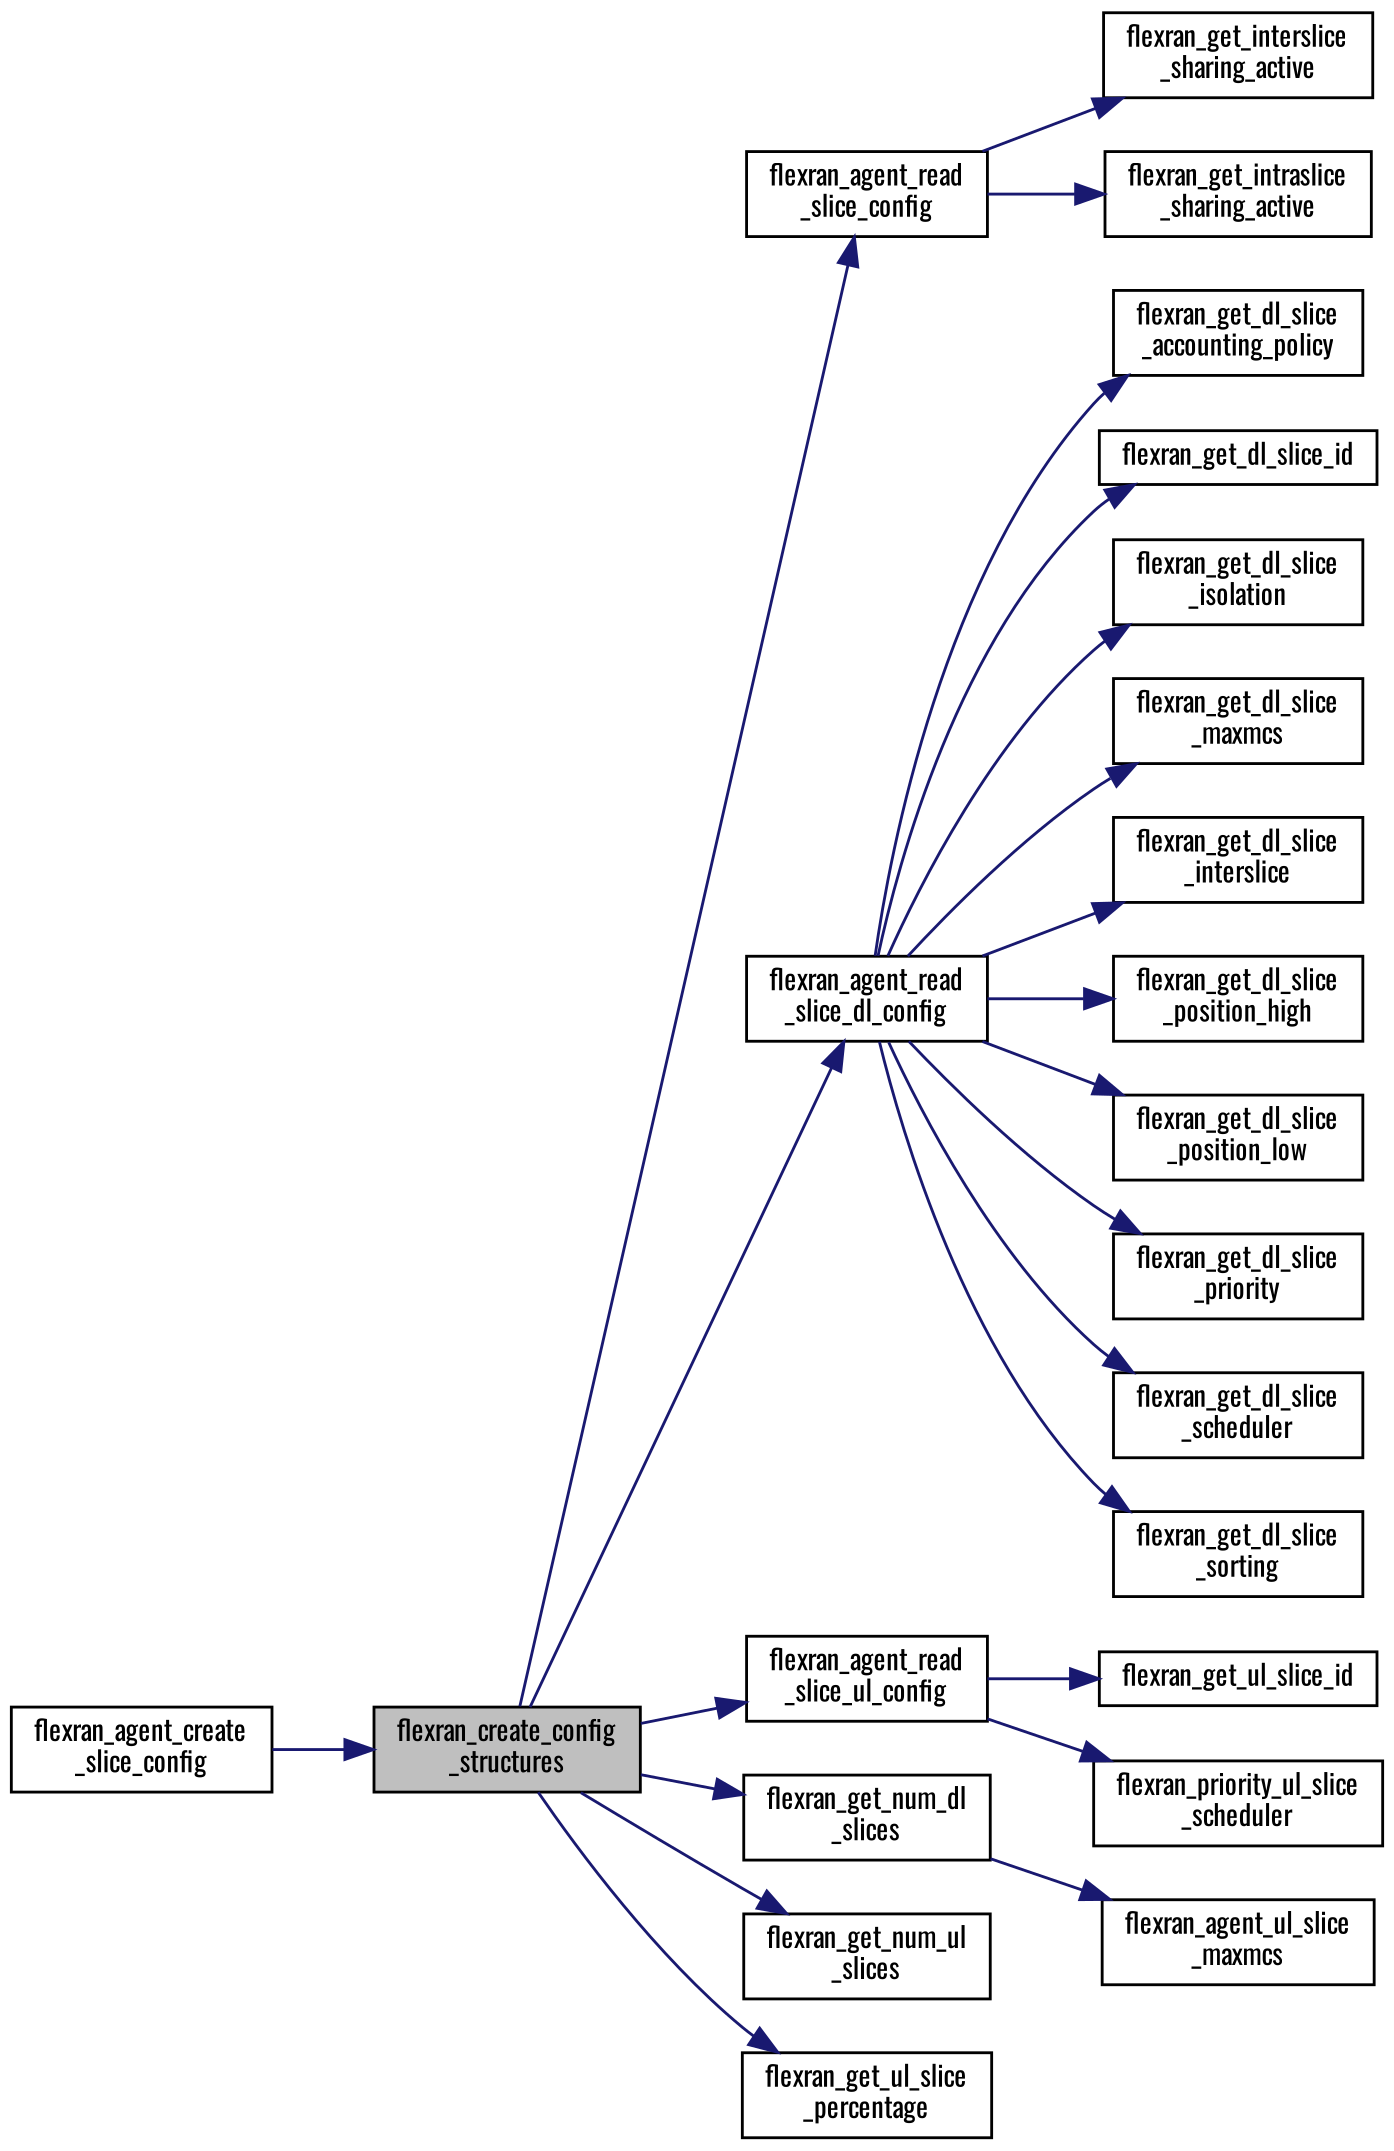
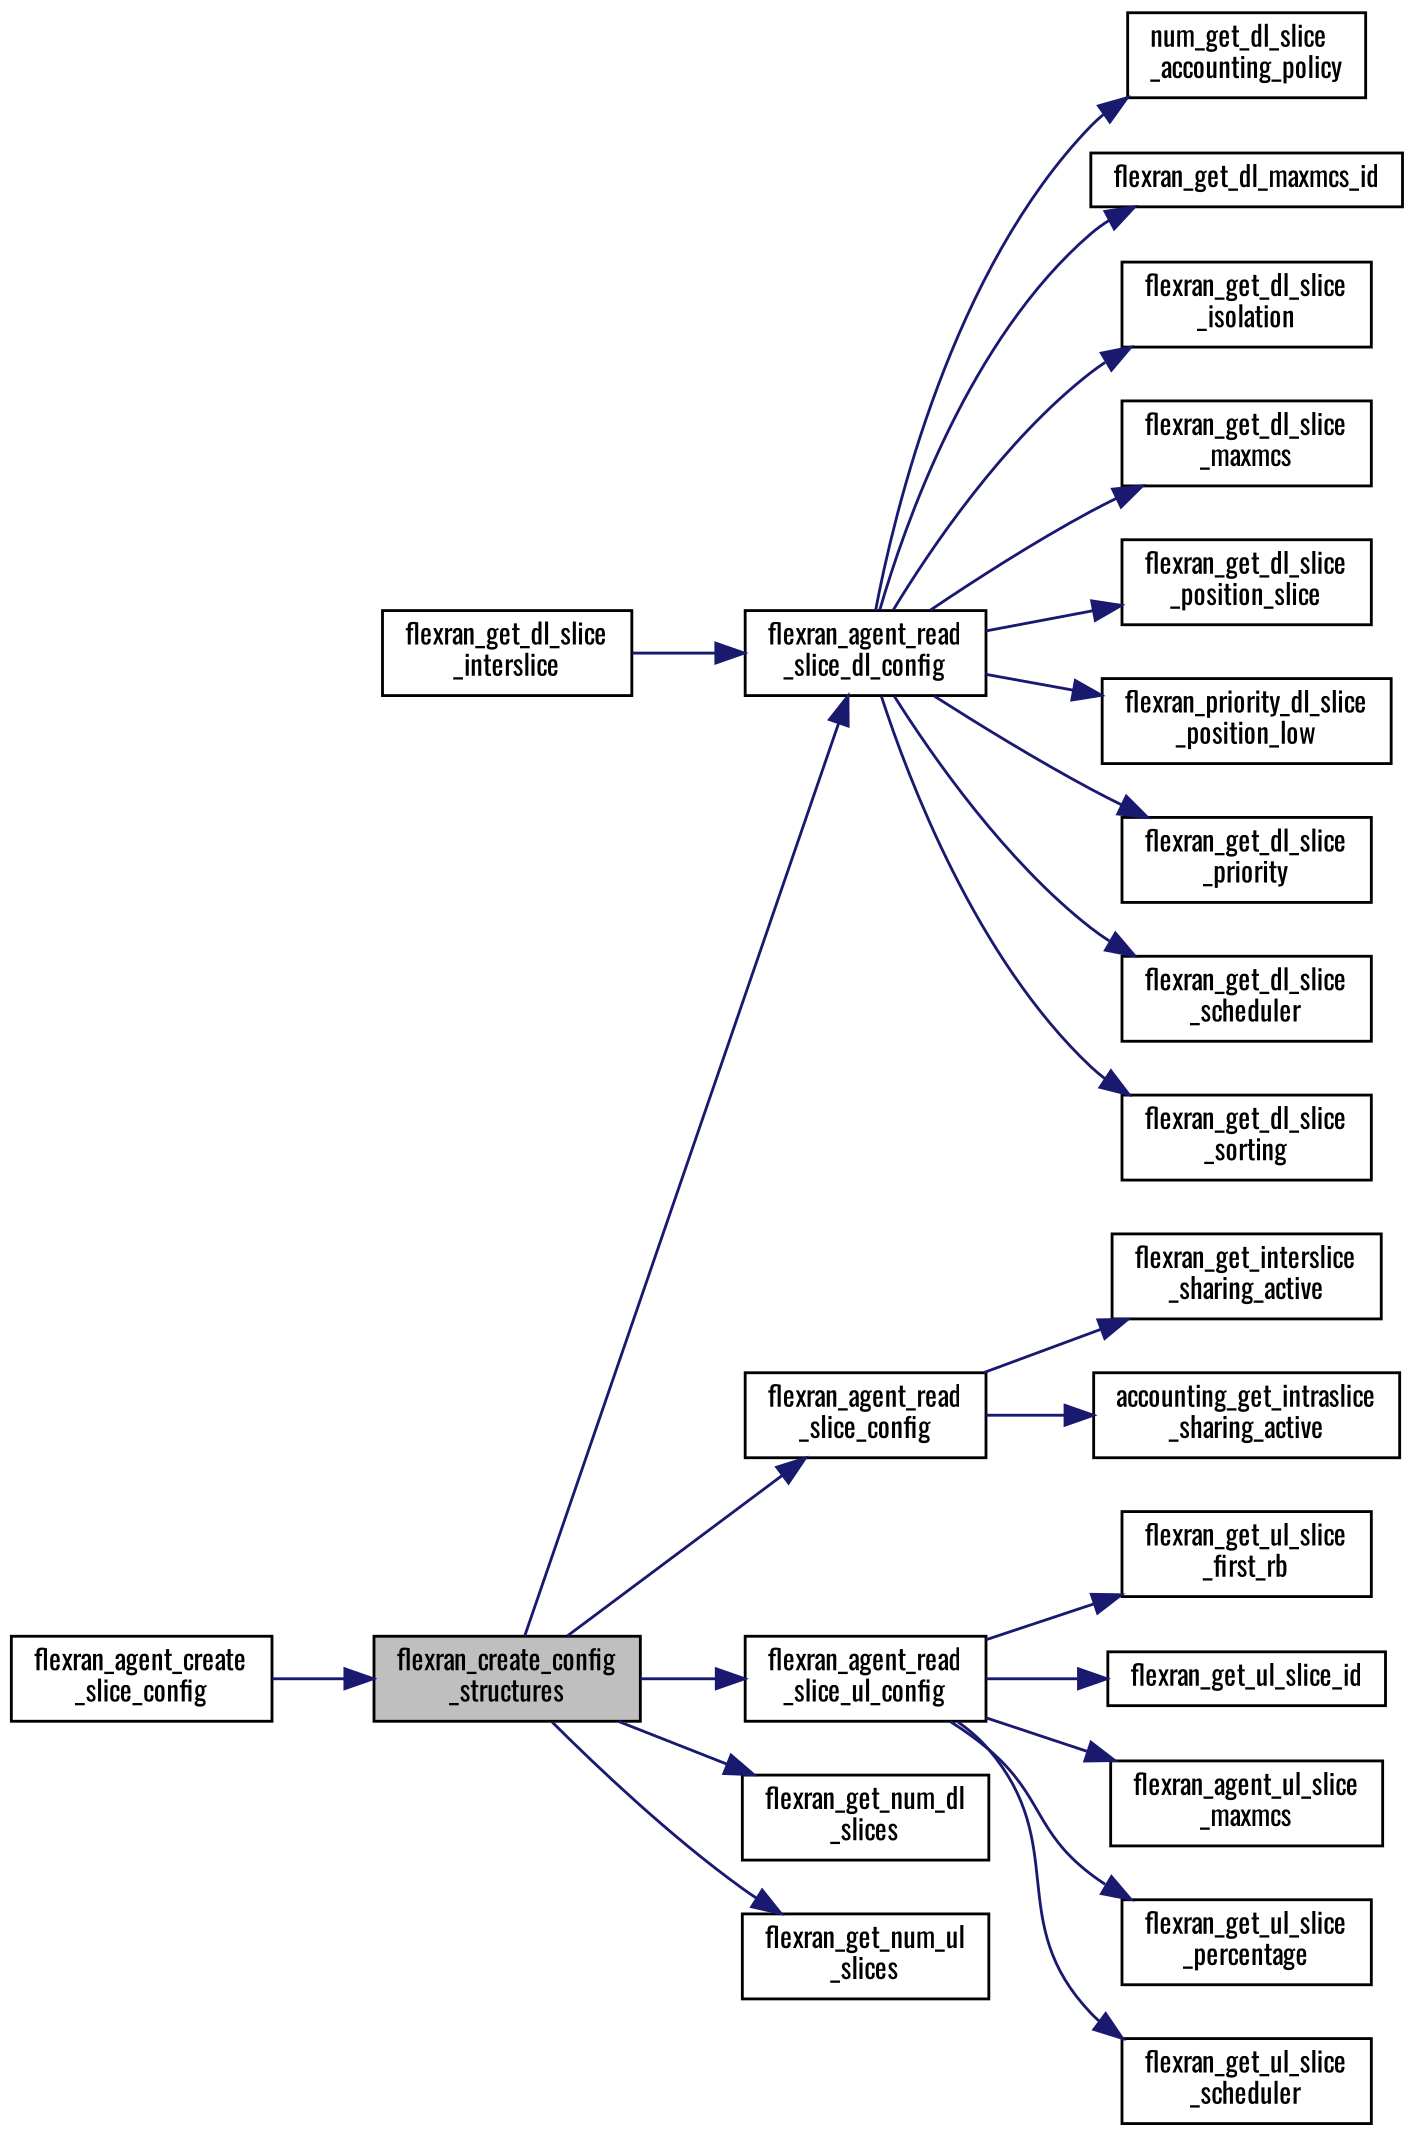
node "flexran_get_intraslice _sharing_active": label "flexran_get_intraslice _sharing_active" -> "accounting_get_intraslice _sharing_active"
node "flexran_get_dl_slice _accounting_policy": label "flexran_get_dl_slice _accounting_policy" -> "num_get_dl_slice _accounting_policy"
node "flexran_get_dl_slice_id": label "flexran_get_dl_slice_id" -> "flexran_get_dl_maxmcs_id"
edge "flexran_agent_read _slice_dl_config" -> "flexran_get_dl_slice _interslice": reversed
node "flexran_get_dl_slice _position_high": label "flexran_get_dl_slice _position_high" -> "flexran_get_dl_slice _position_slice"
node "flexran_get_dl_slice _position_low": label "flexran_get_dl_slice _position_low" -> "flexran_priority_dl_slice _position_low"
node "flexran_get_ul_slice _first_rb": added
node "flexran_priority_ul_slice _scheduler": label "flexran_priority_ul_slice _scheduler" -> "flexran_get_ul_slice _scheduler"
edge "flexran_get_num_dl _slices" -> "flexran_agent_ul_slice _maxmcs": now "flexran_agent_read _slice_ul_config" -> "flexran_agent_ul_slice _maxmcs"
edge "flexran_create_config _structures" -> "flexran_get_ul_slice _percentage": now "flexran_agent_read _slice_ul_config" -> "flexran_get_ul_slice _percentage"
